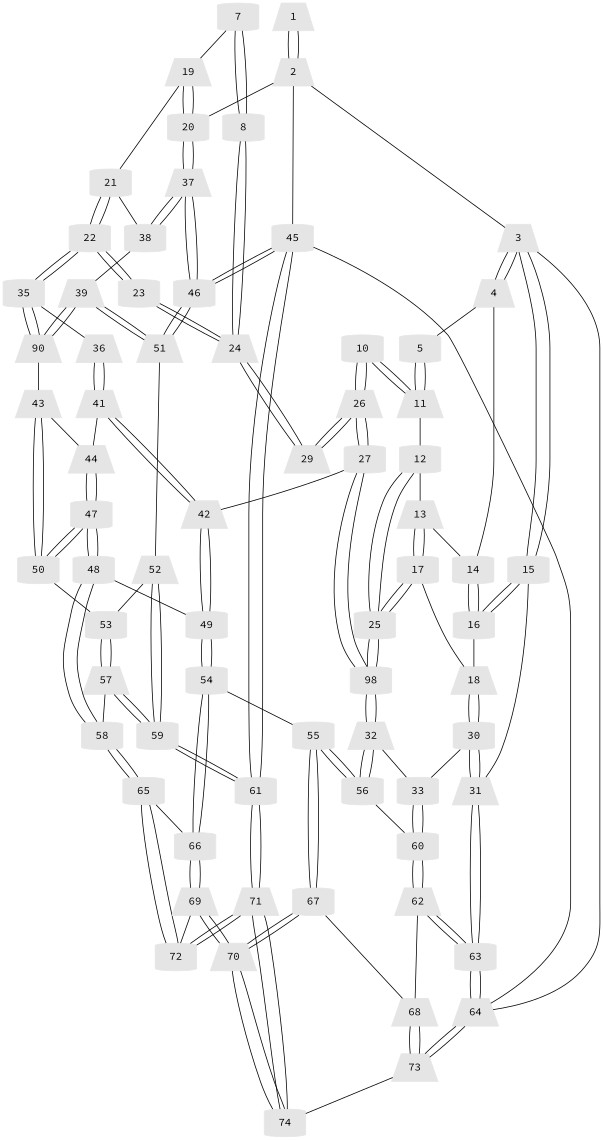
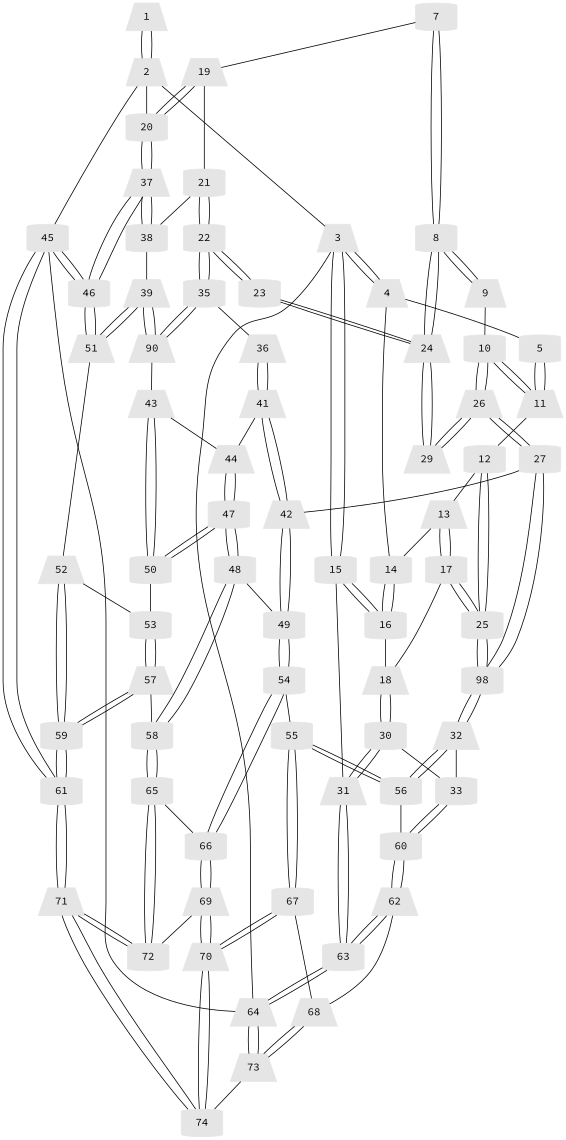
node "9": added
